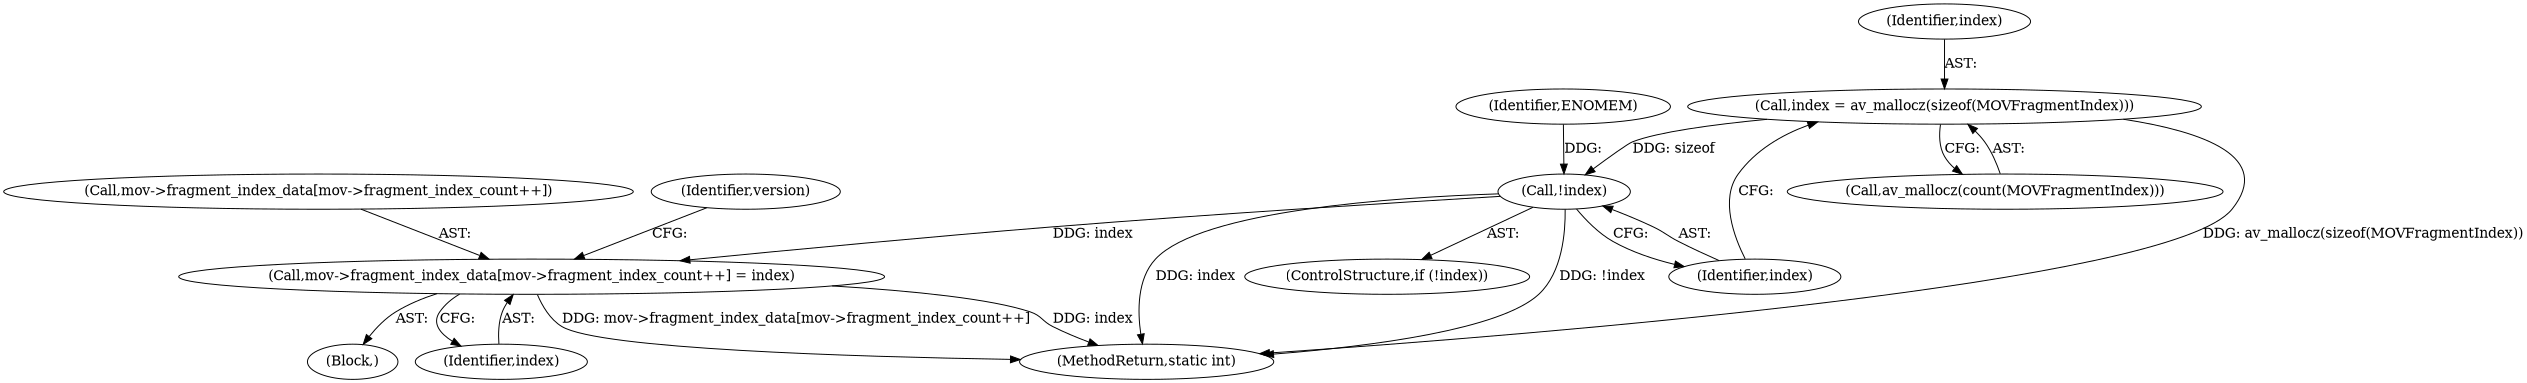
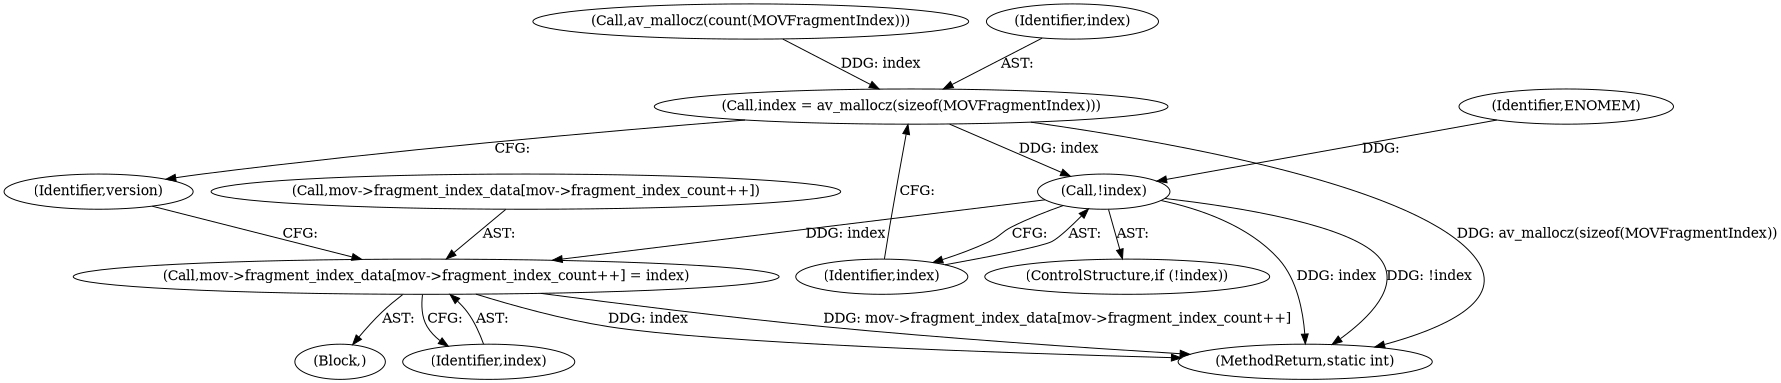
edge "(Call,index = av_mallocz(sizeof(MOVFragmentIndex)))" -> "(Call,av_mallocz(count(MOVFragmentIndex)))": now "(Call,index = av_mallocz(sizeof(MOVFragmentIndex)))" -> "(Identifier,version)"
edge "(Call,index = av_mallocz(sizeof(MOVFragmentIndex)))" -> "(Call,!index)": label "DDG: sizeof" -> "DDG: index"
edge "(Call,av_mallocz(count(MOVFragmentIndex)))" -> "(Call,index = av_mallocz(sizeof(MOVFragmentIndex)))": label "AST: " -> "DDG: index"
